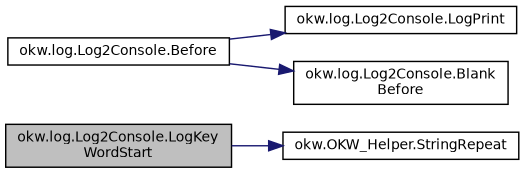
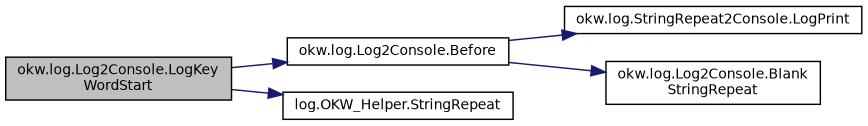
node "okw.log.Log2Console.LogPrint": label "okw.log.Log2Console.LogPrint" -> "okw.log.StringRepeat2Console.LogPrint"
edge "okw.log.Log2Console.LogKey WordStart" -> "okw.log.Log2Console.Before": added
node "okw.log.Log2Console.Blank Before": label "okw.log.Log2Console.Blank Before" -> "okw.log.Log2Console.Blank StringRepeat"
node "okw.OKW_Helper.StringRepeat": label "okw.OKW_Helper.StringRepeat" -> "log.OKW_Helper.StringRepeat"
